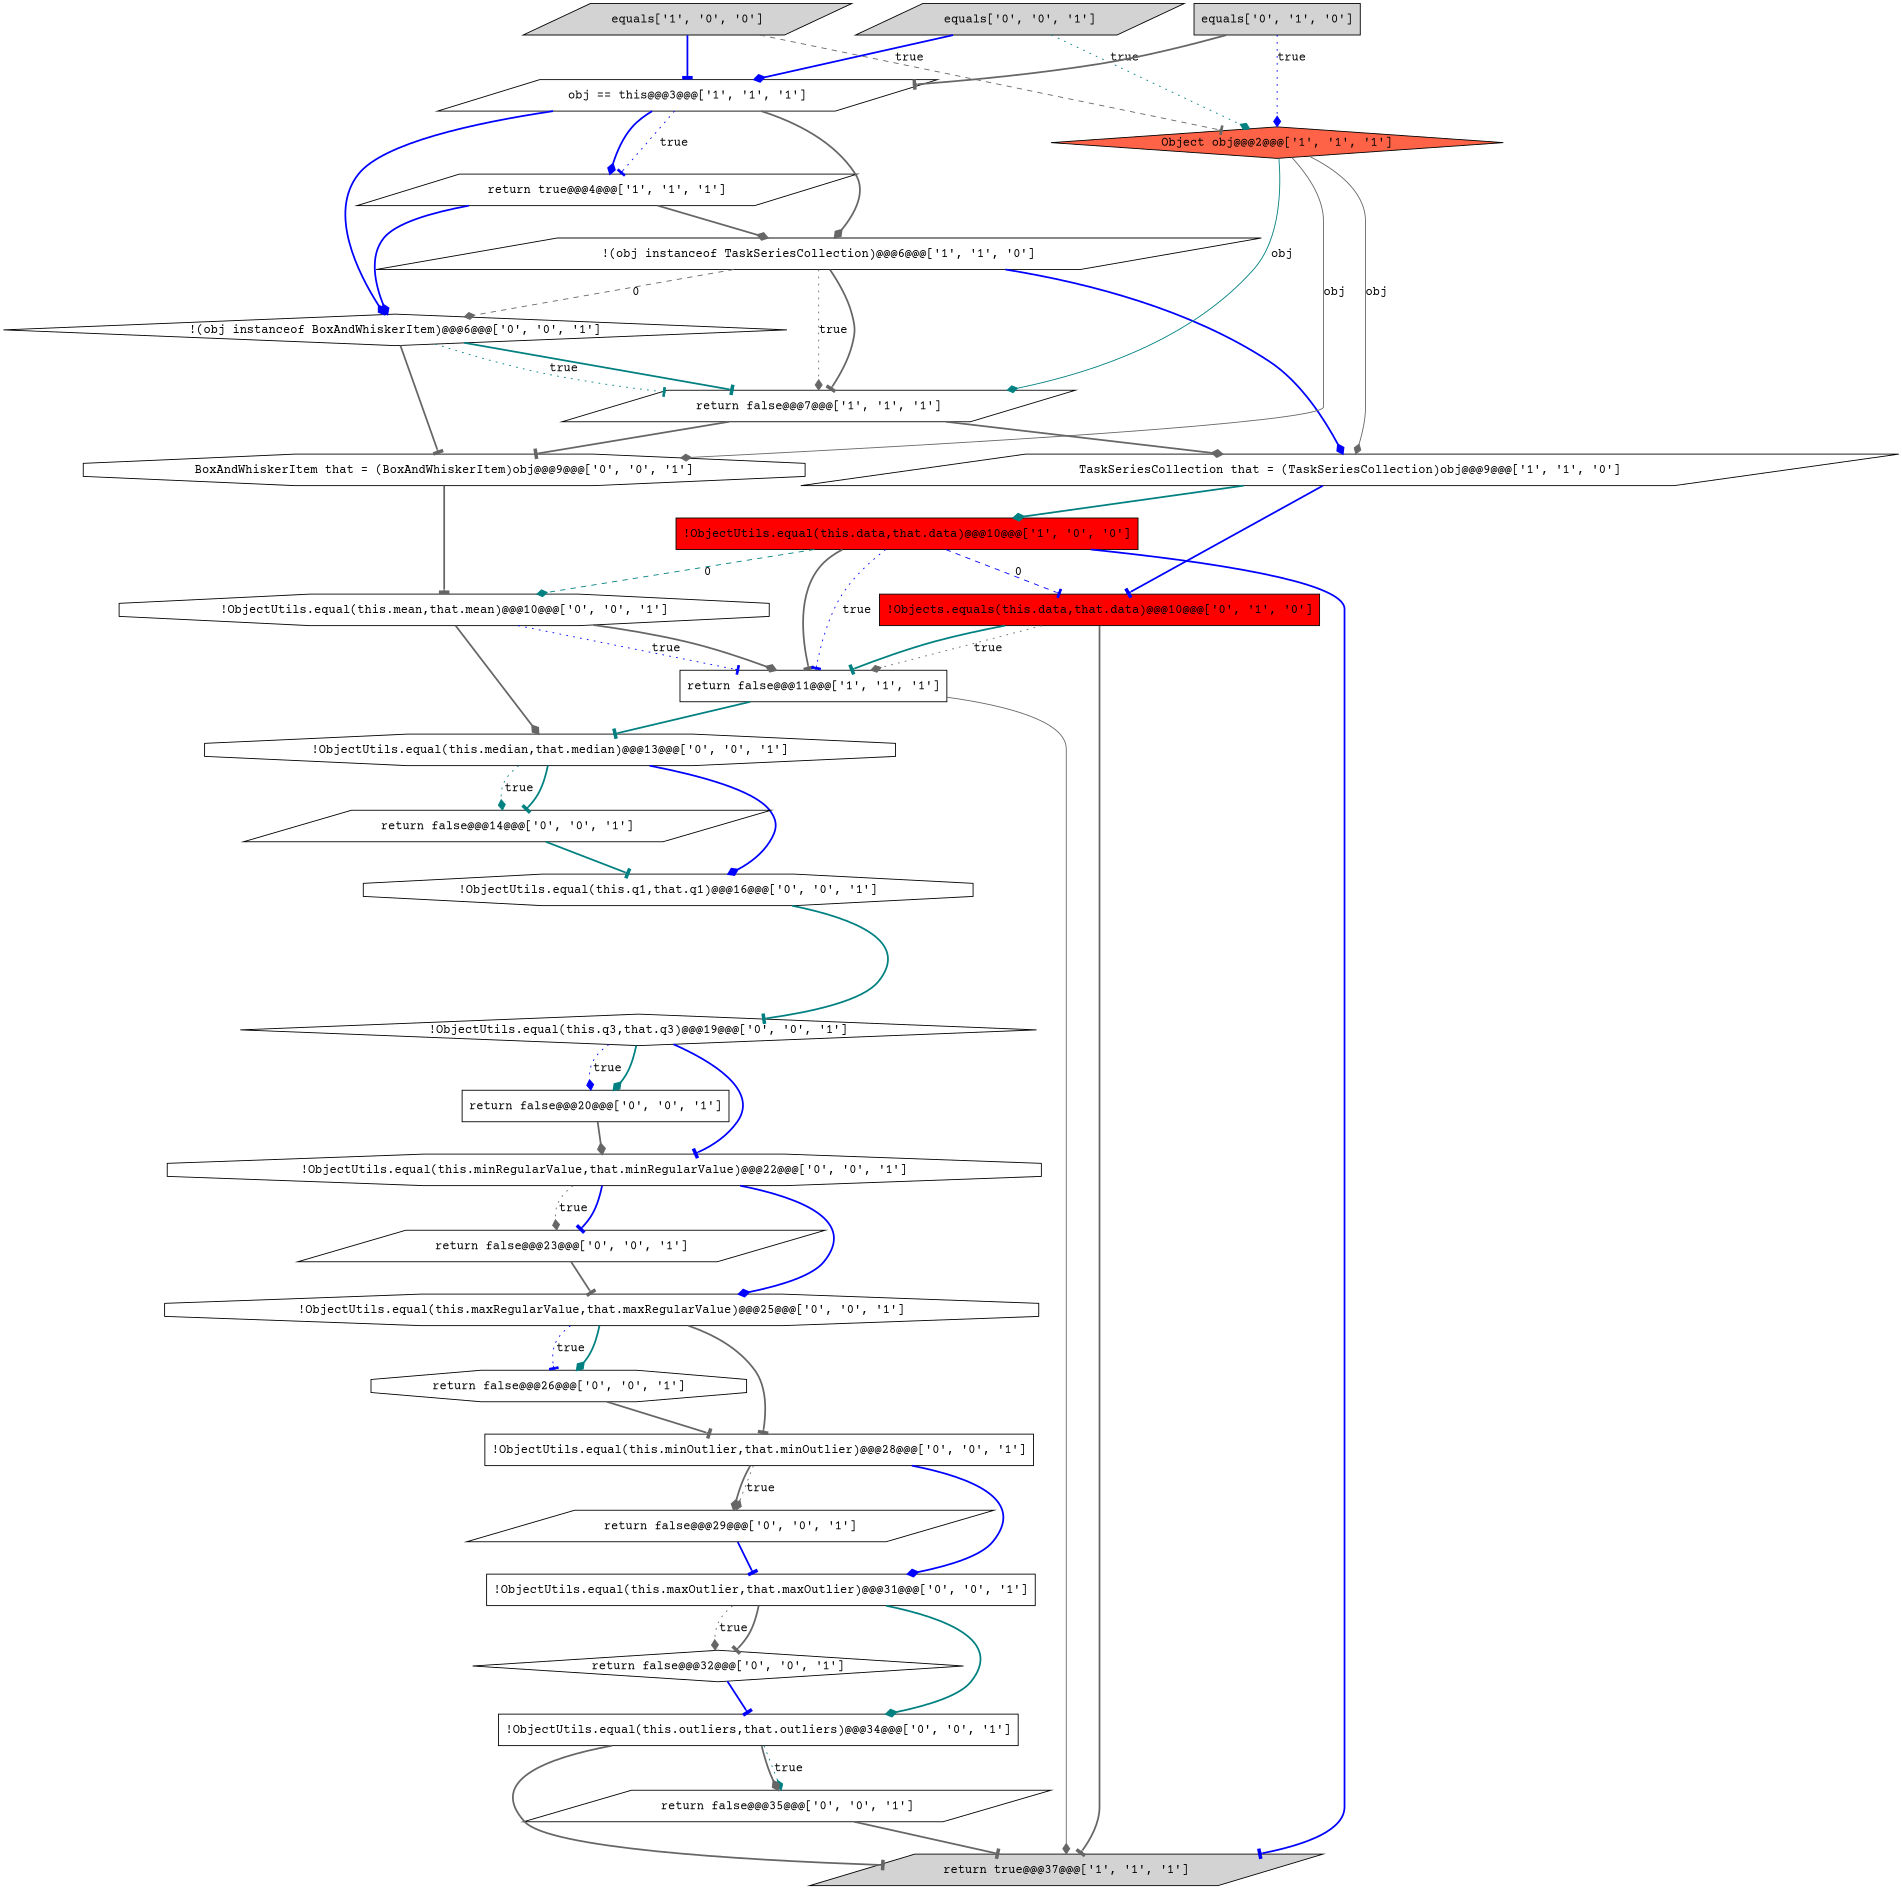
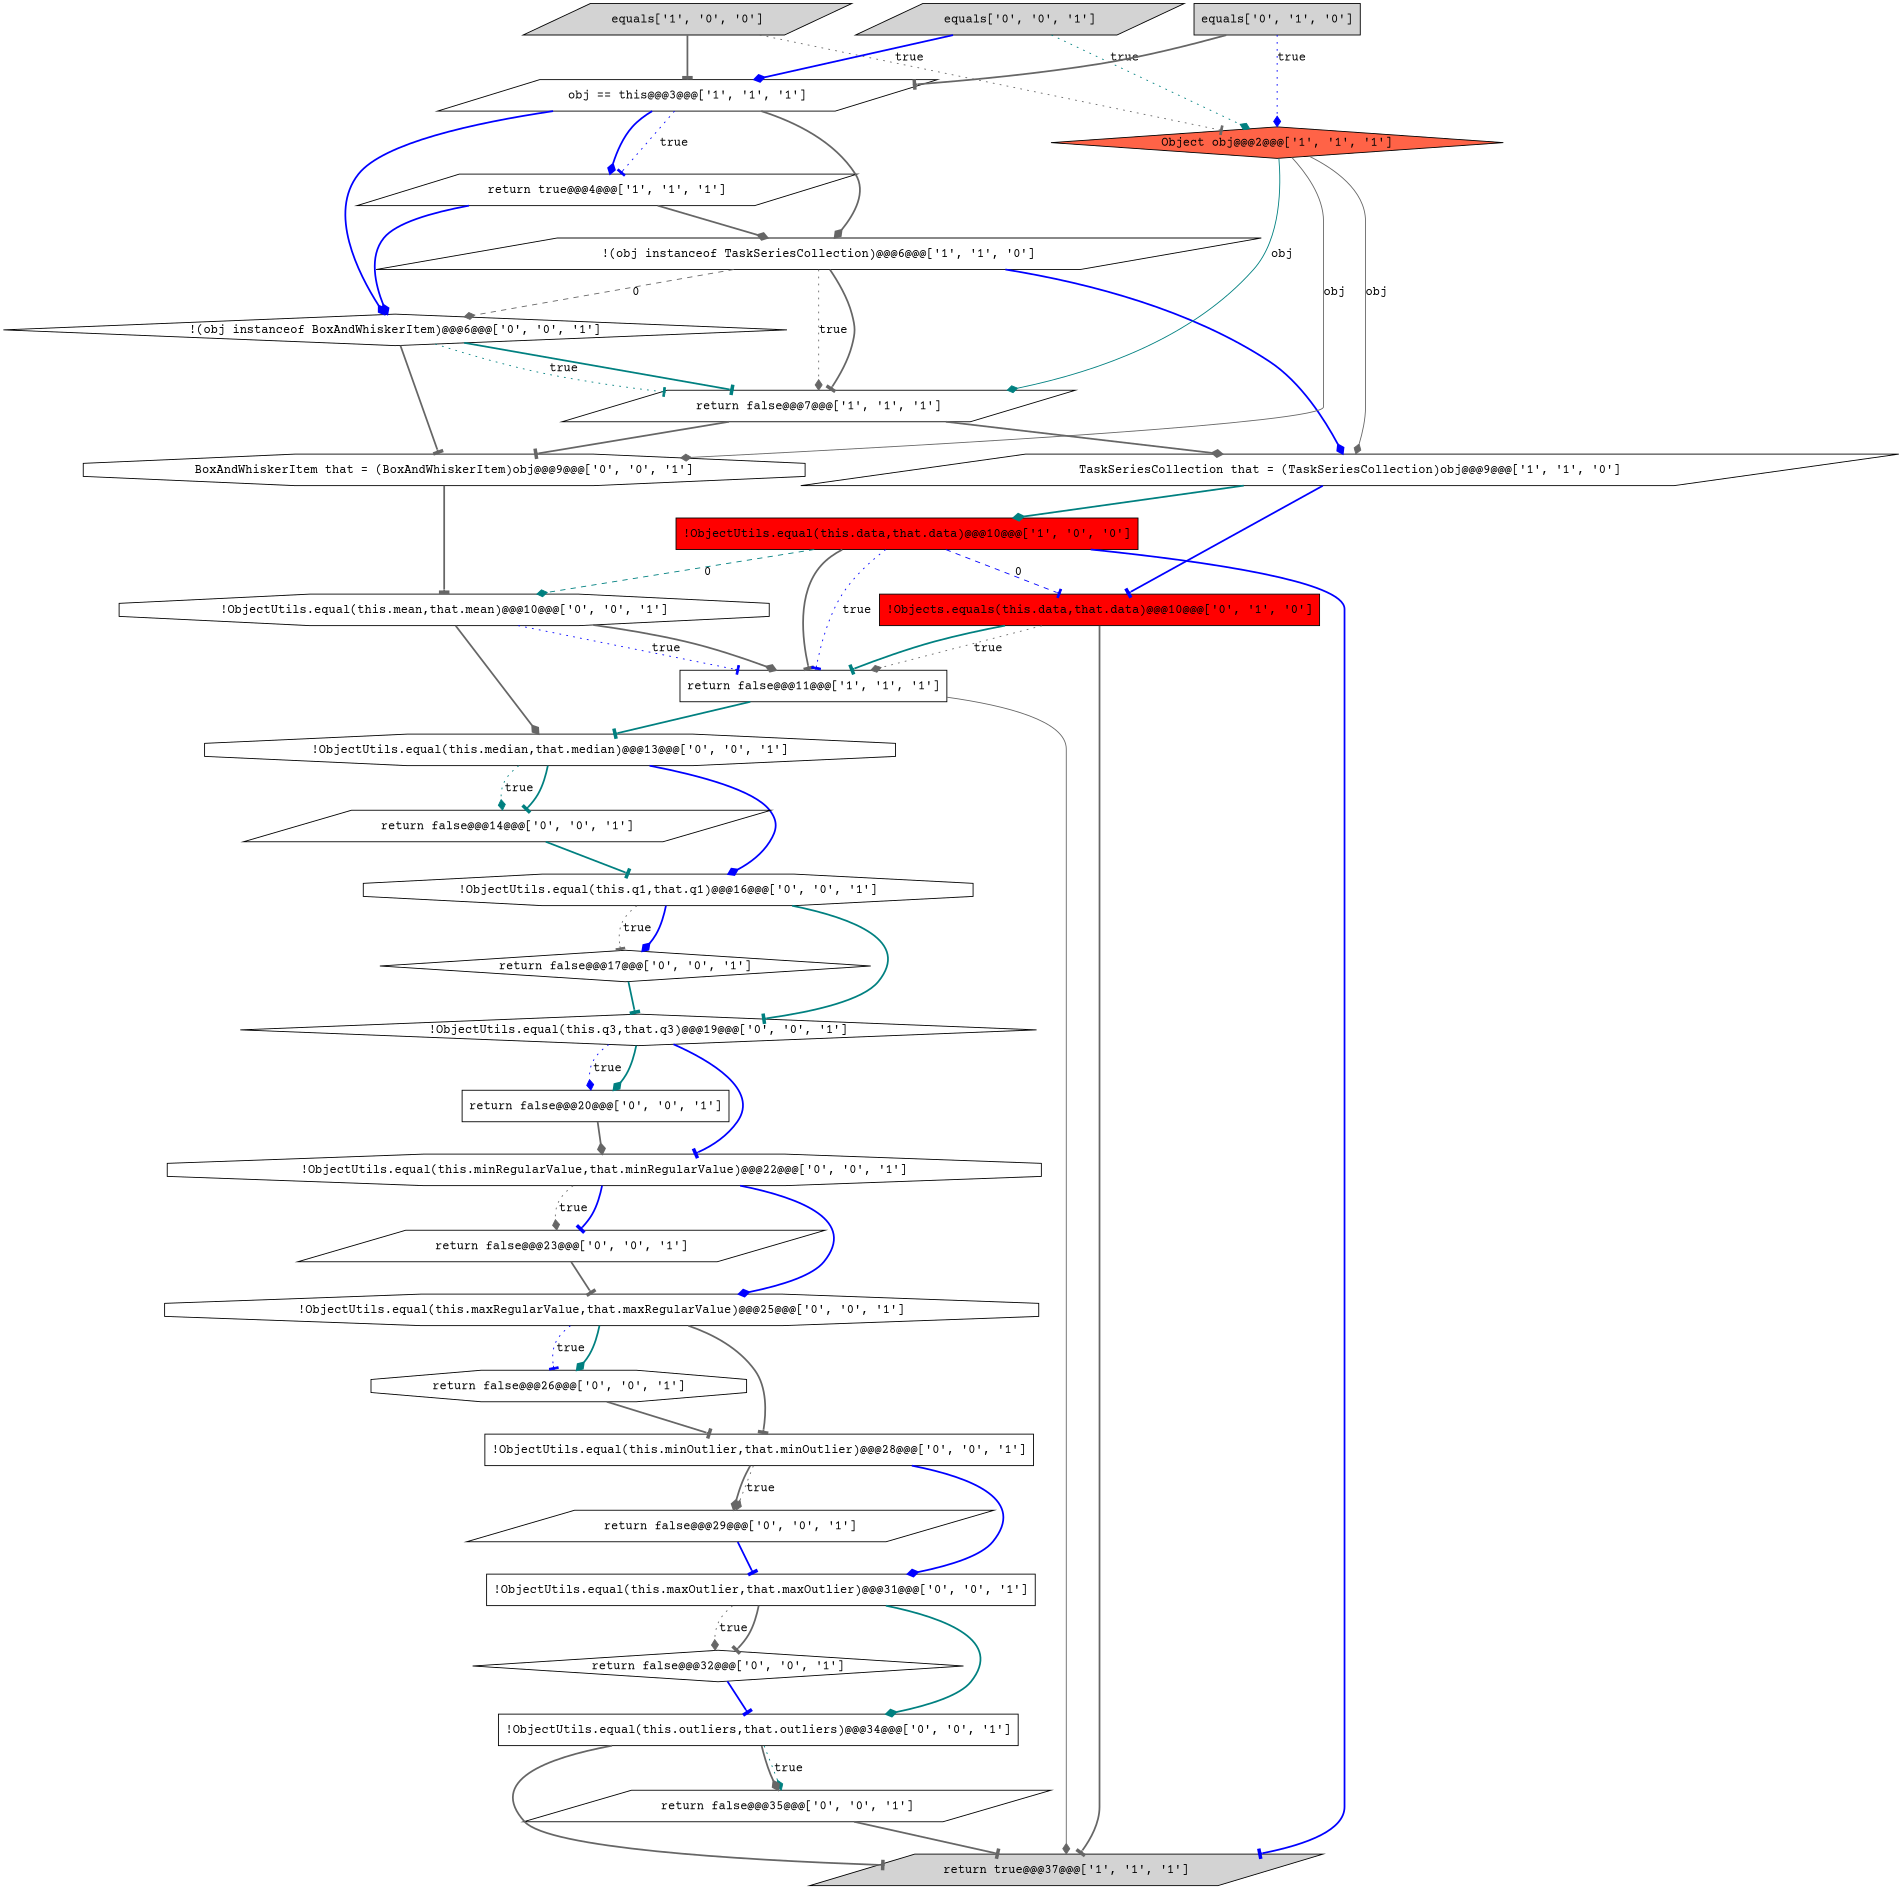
edge "equals['1', '0', '0']" -> "obj == this@@@3@@@['1', '1', '1']": color blue -> gray40
edge "equals['1', '0', '0']" -> "Object obj@@@2@@@['1', '1', '1']": style dashed -> dotted
node "return false@@@17@@@['0', '0', '1']": added
